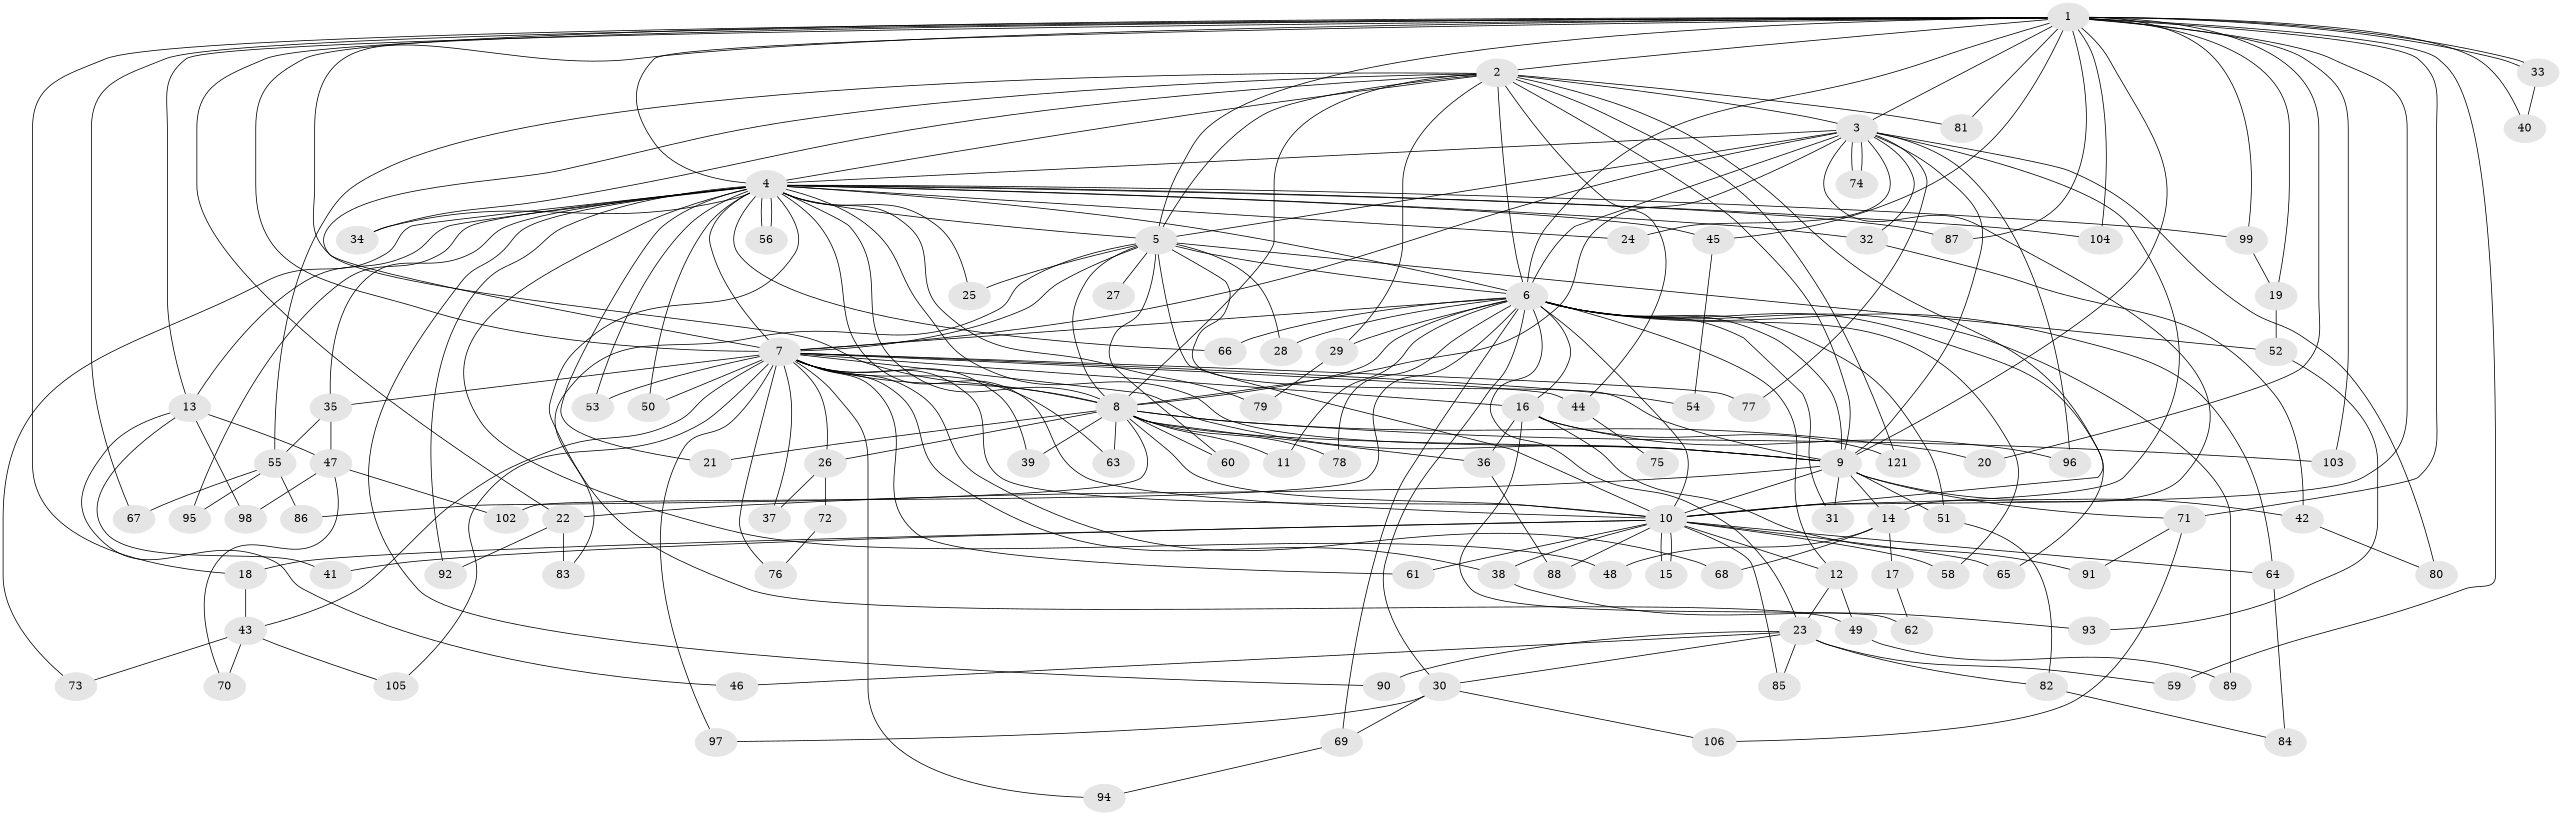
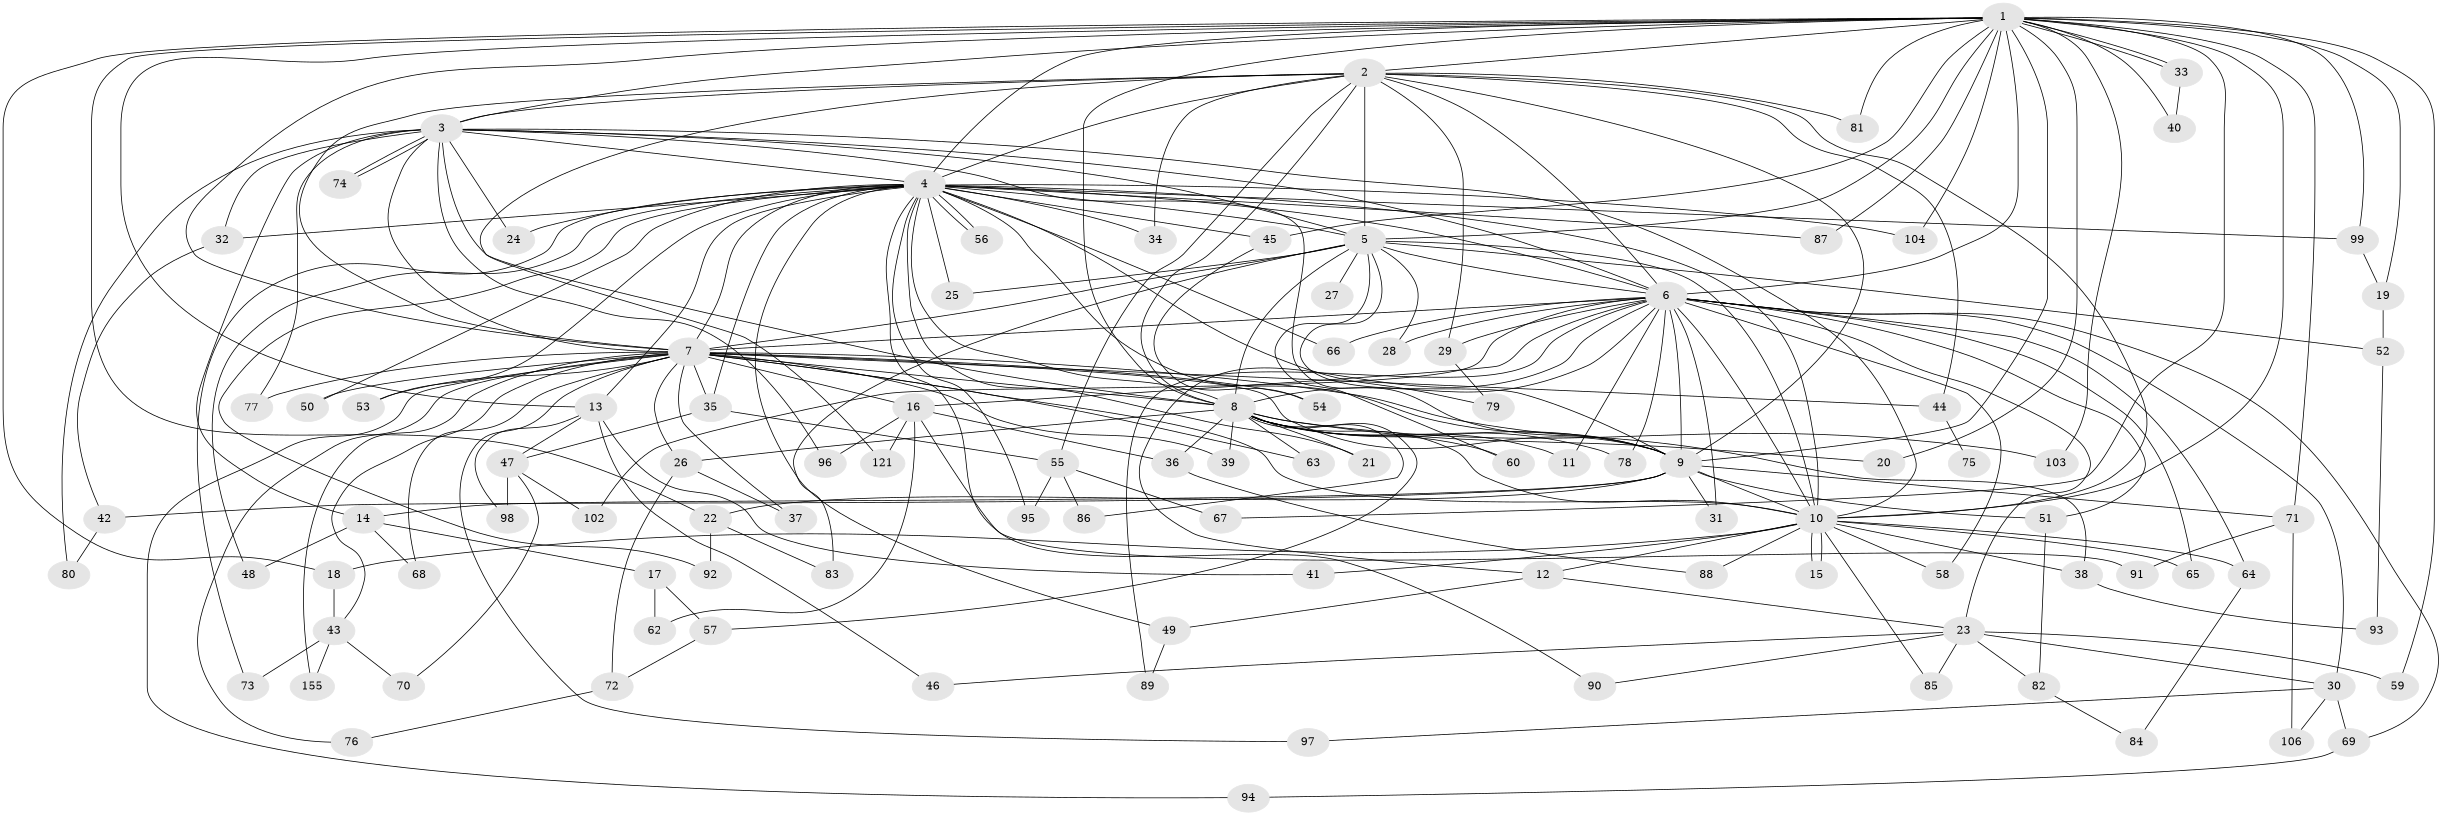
node "61": removed
node "57": added
node "105": label "105" -> "155"
